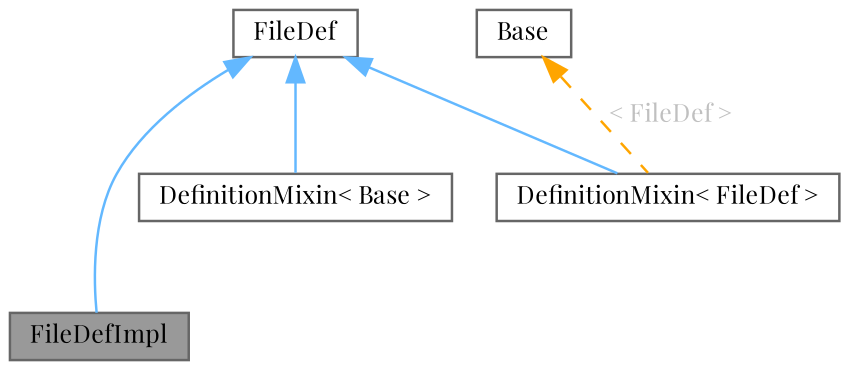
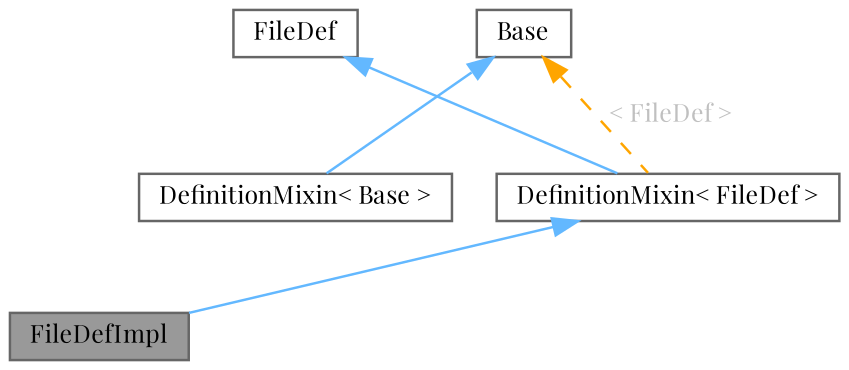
edge "DefinitionMixin< Base >" -> "FileDef": now "DefinitionMixin< Base >" -> "Base"
edge "FileDefImpl" -> "FileDef": now "FileDefImpl" -> "DefinitionMixin< FileDef >"
